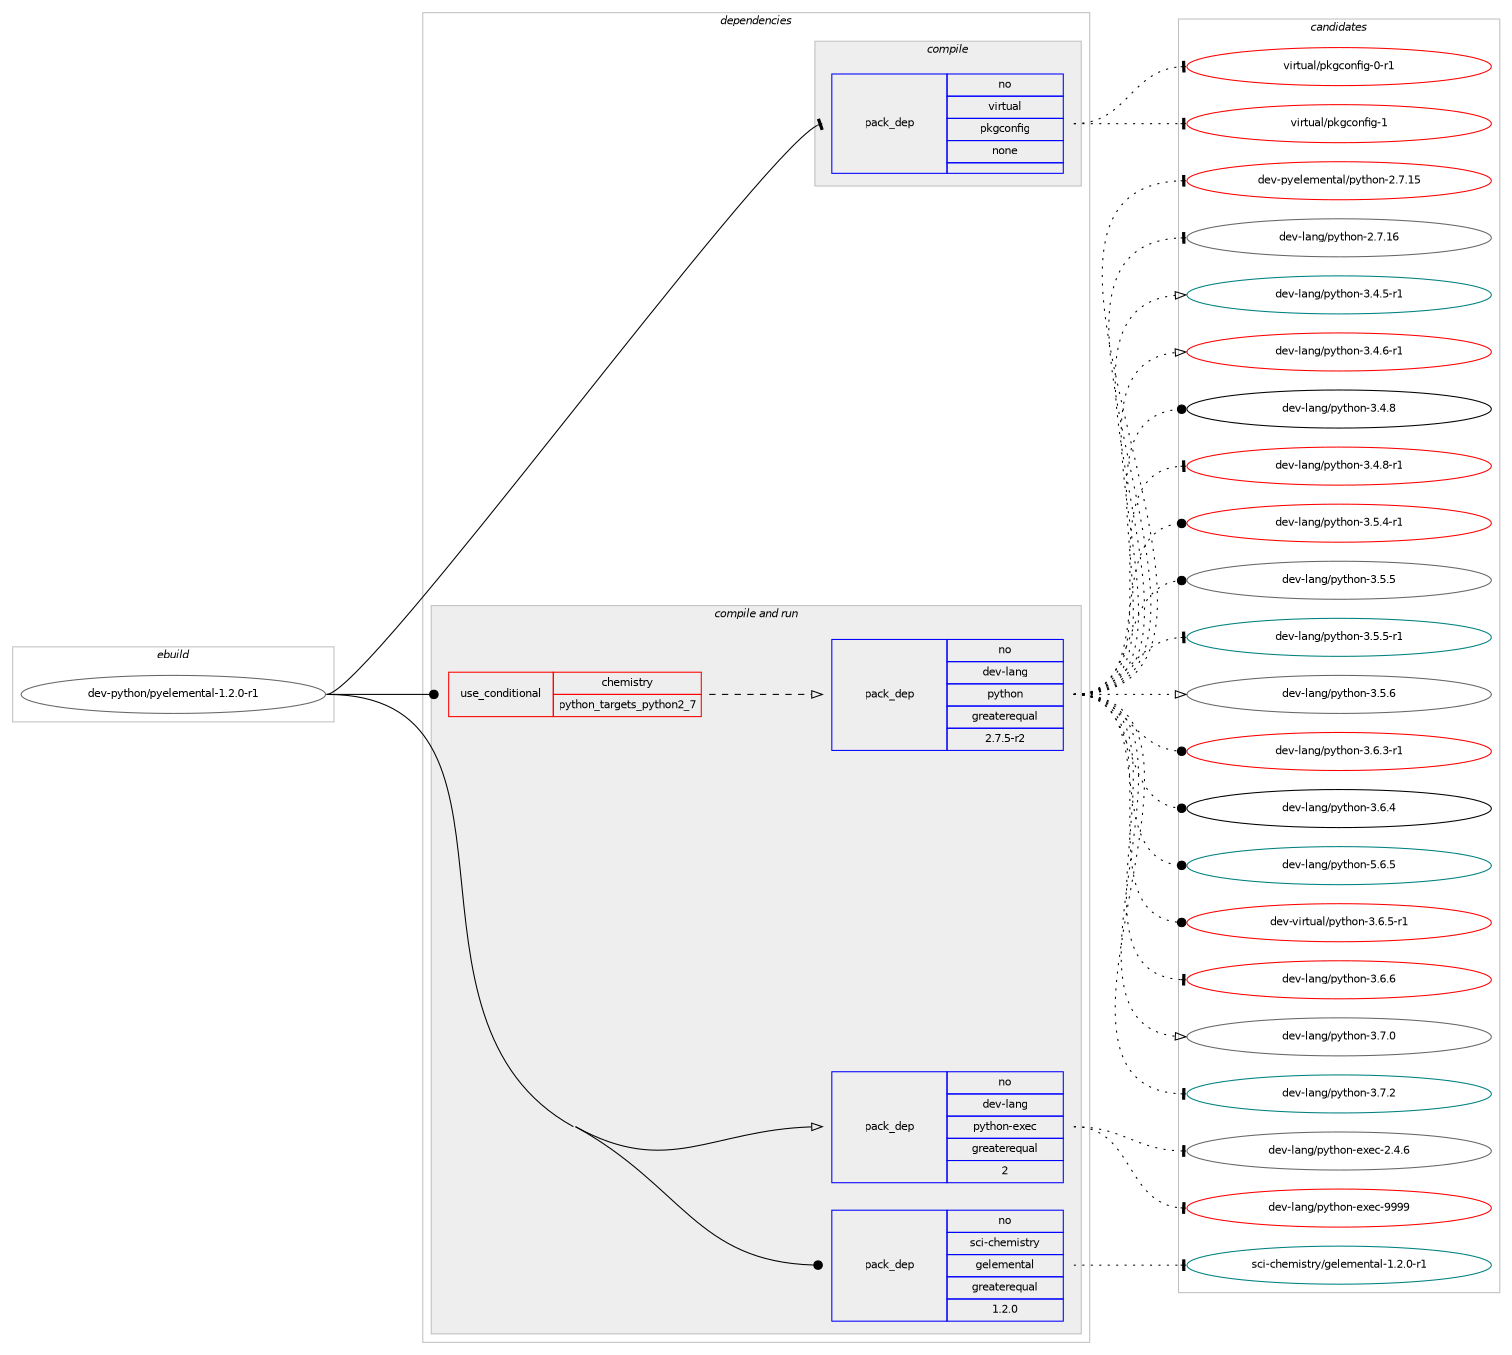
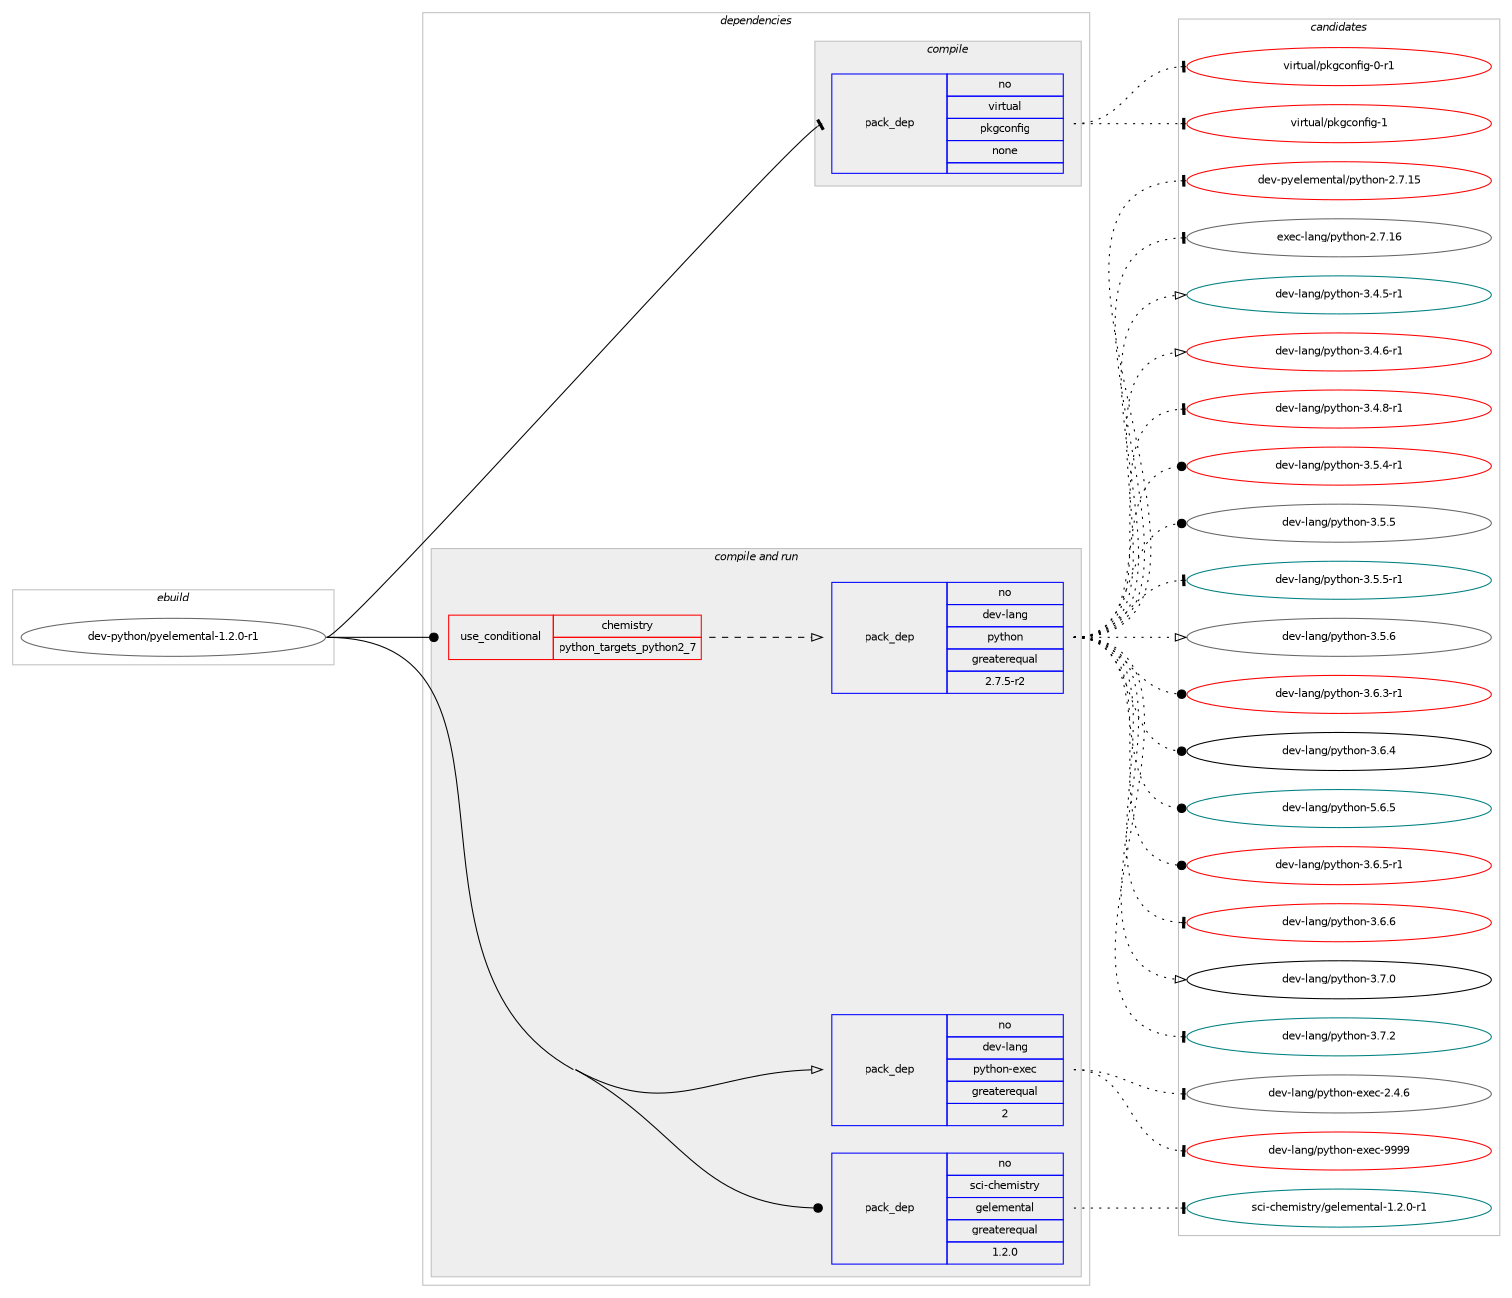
node "dev-lang/python-2.7.16": label "dev-lang/python-2.7.16" -> "exec-lang/python-2.7.16"
node "dev-lang/python-3.4.8": removed
node "dev-virtual/python-3.6.5-r1": label "dev-virtual/python-3.6.5-r1" -> "dev-lang/python-3.6.5-r1"
node "dev-lang/python-3.7.0": color gray40 -> black
